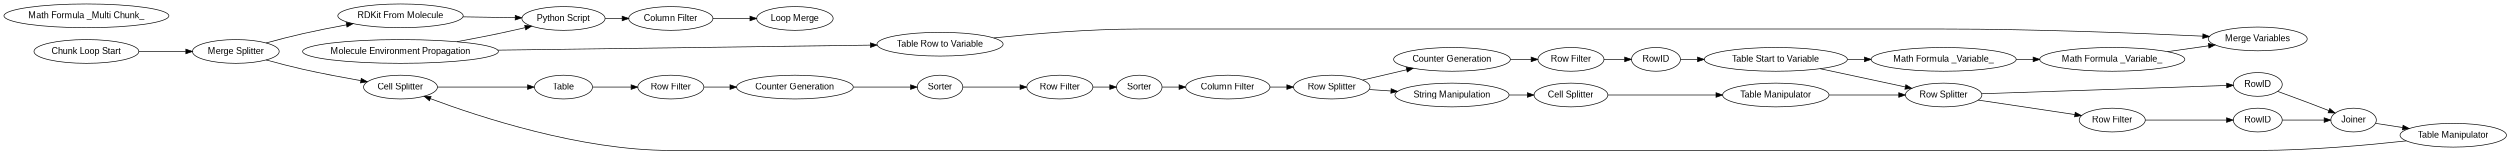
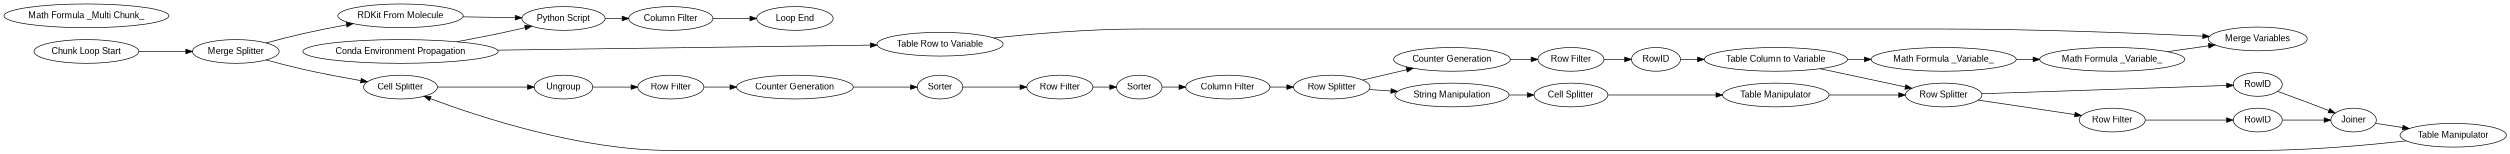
node "Loop Merge": label "Loop Merge" -> "Loop End"
node "Molecule Environment Propagation": label "Molecule Environment Propagation" -> "Conda Environment Propagation"
node "Table Start to Variable": label "Table Start to Variable" -> "Table Column to Variable"
node "Table": label "Table" -> "Ungroup"
